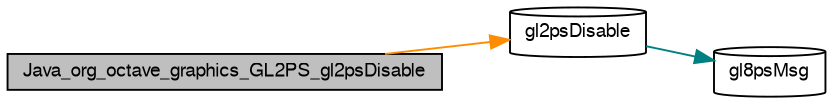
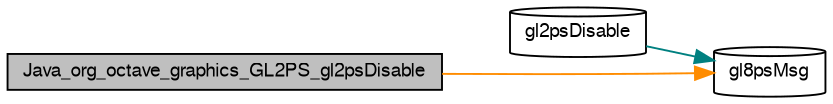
edge "Java_org_octave_graphics_GL2PS_gl2psDisable" -> "gl2psDisable": now "Java_org_octave_graphics_GL2PS_gl2psDisable" -> "gl8psMsg"
